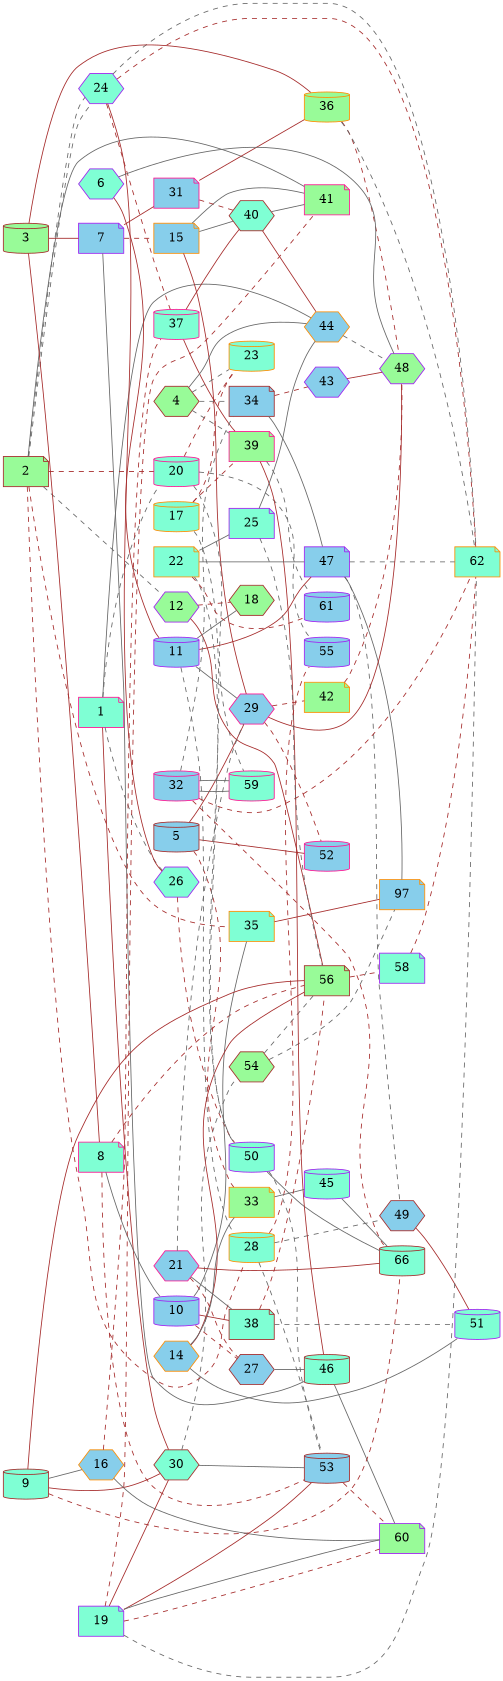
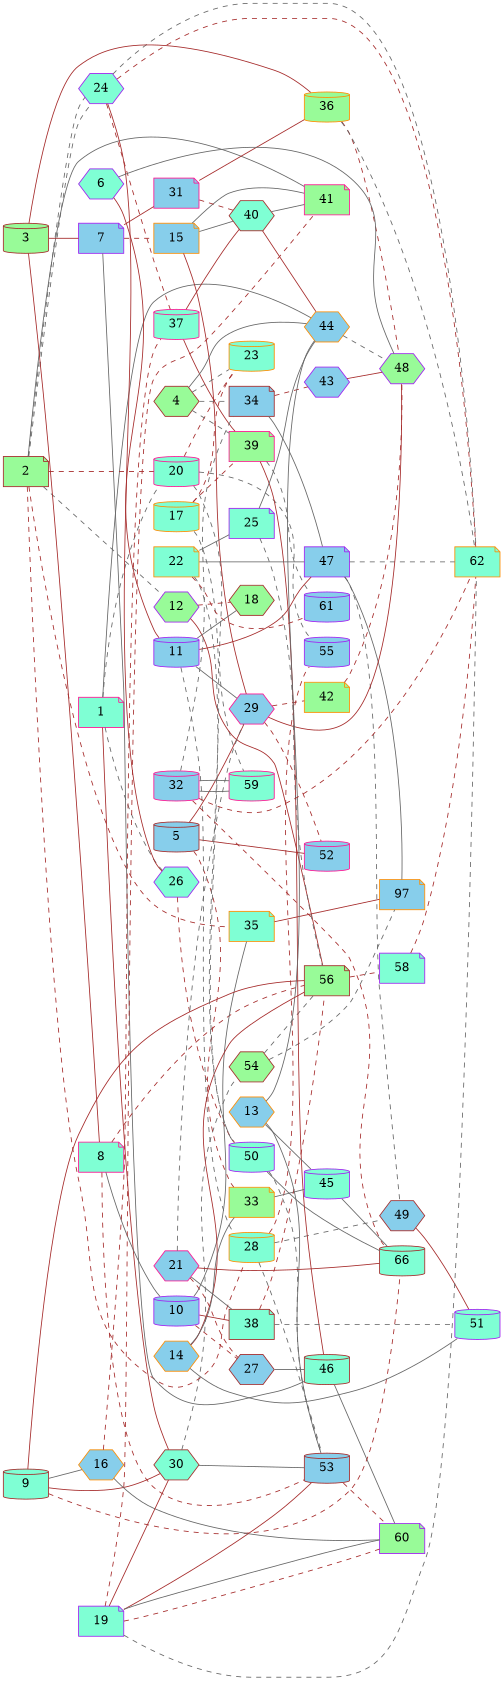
node "13": added
